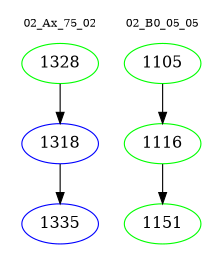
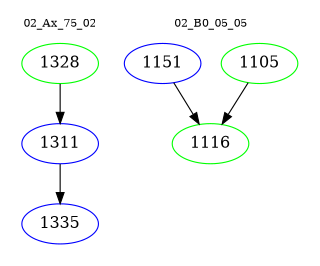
node "1318": label "1318" -> "1311"
edge "1116" -> "1151": reversed
node "1151": color green -> blue
